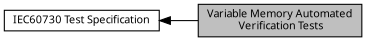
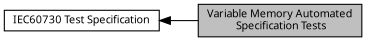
node "Variable Memory Automated Verification Tests": label "Variable Memory Automated Verification Tests" -> "Variable Memory Automated Specification Tests"
